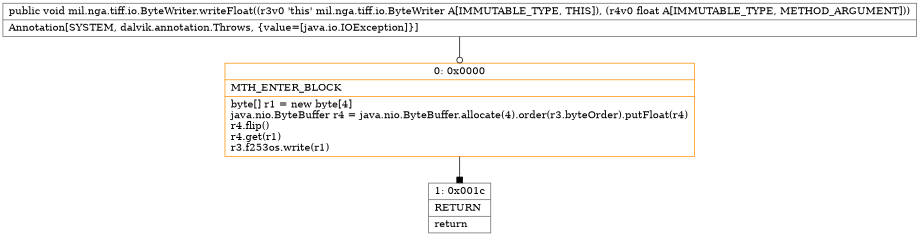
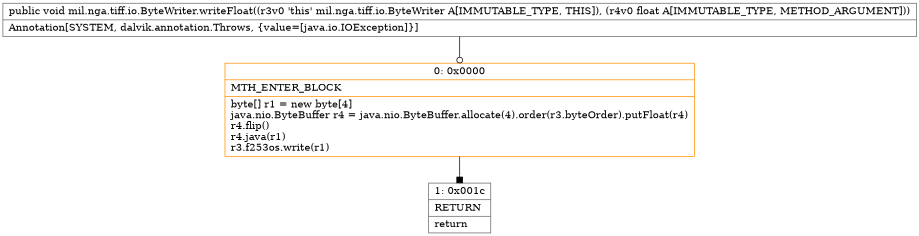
node "0: 0x0000": text "r4.get(r1)" -> "r4.java(r1)"
